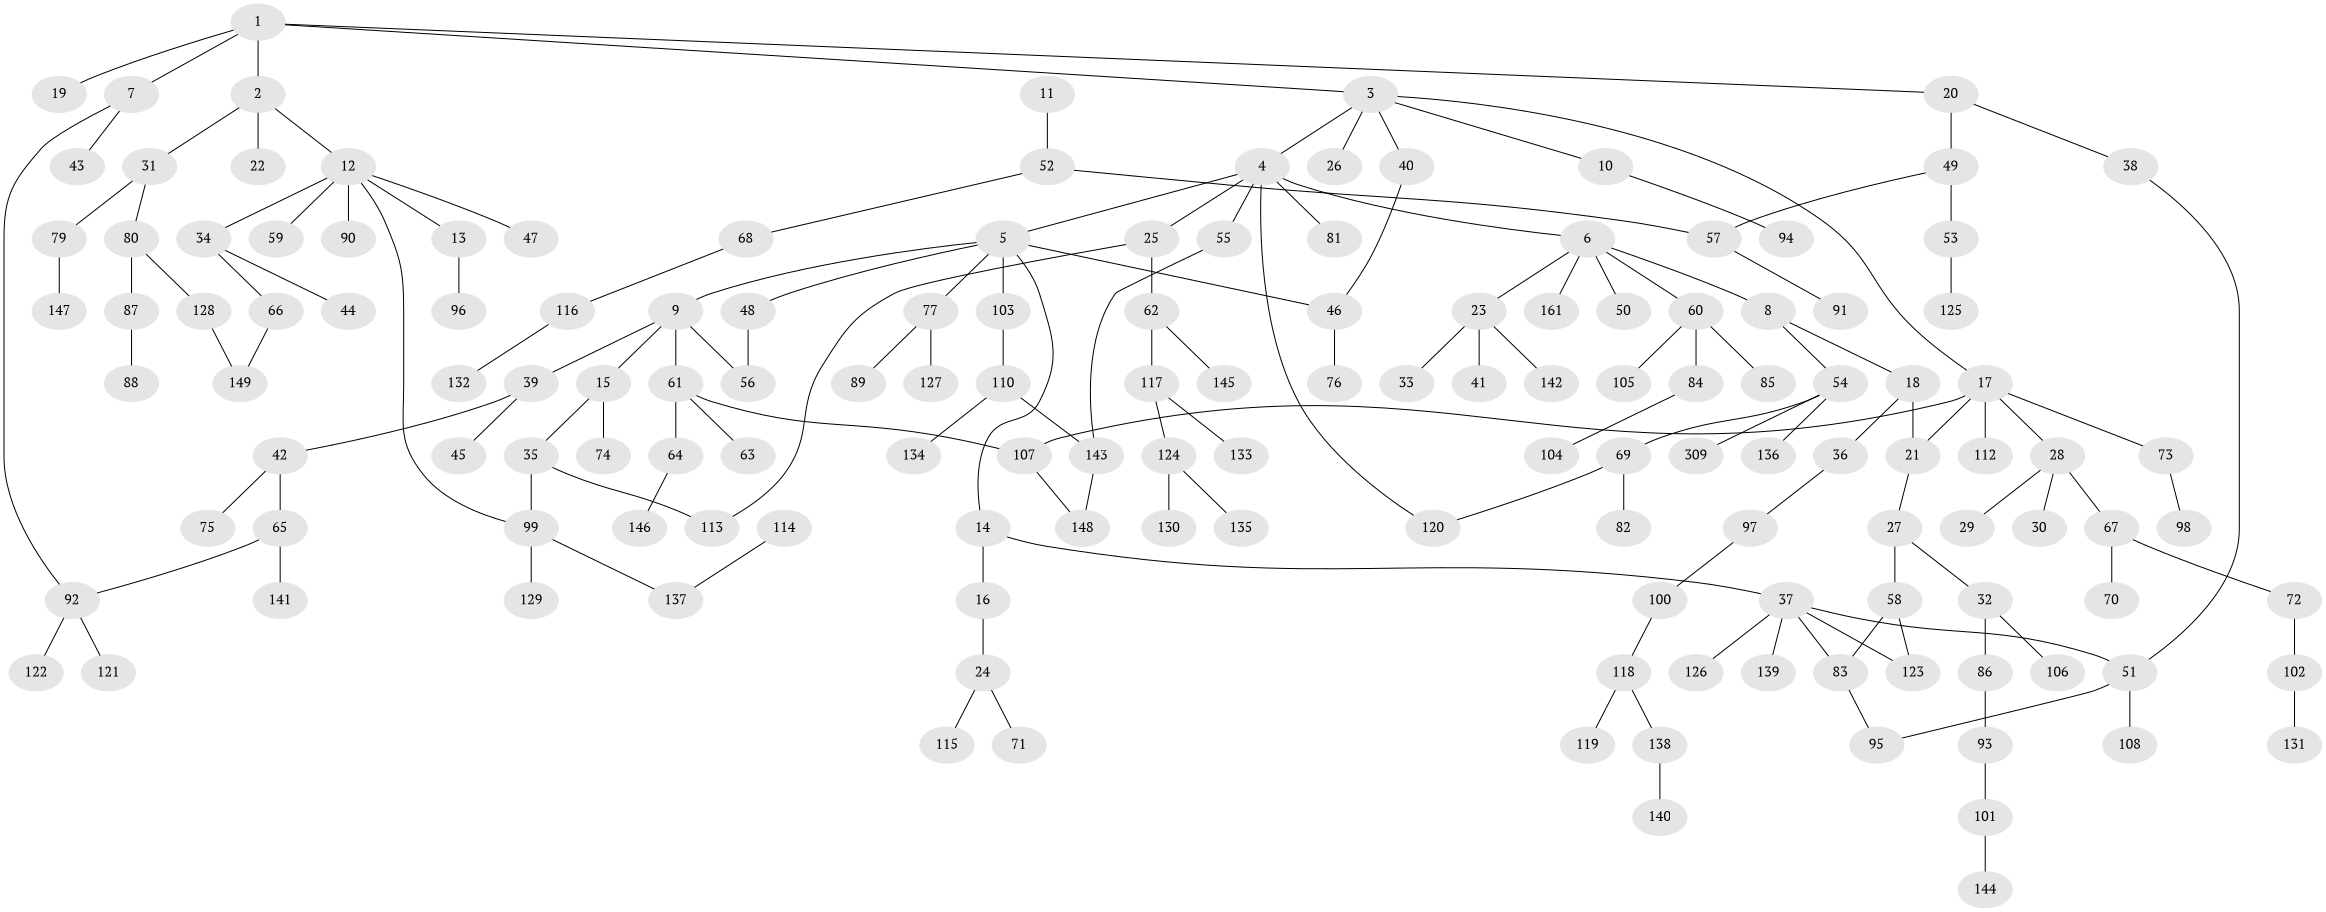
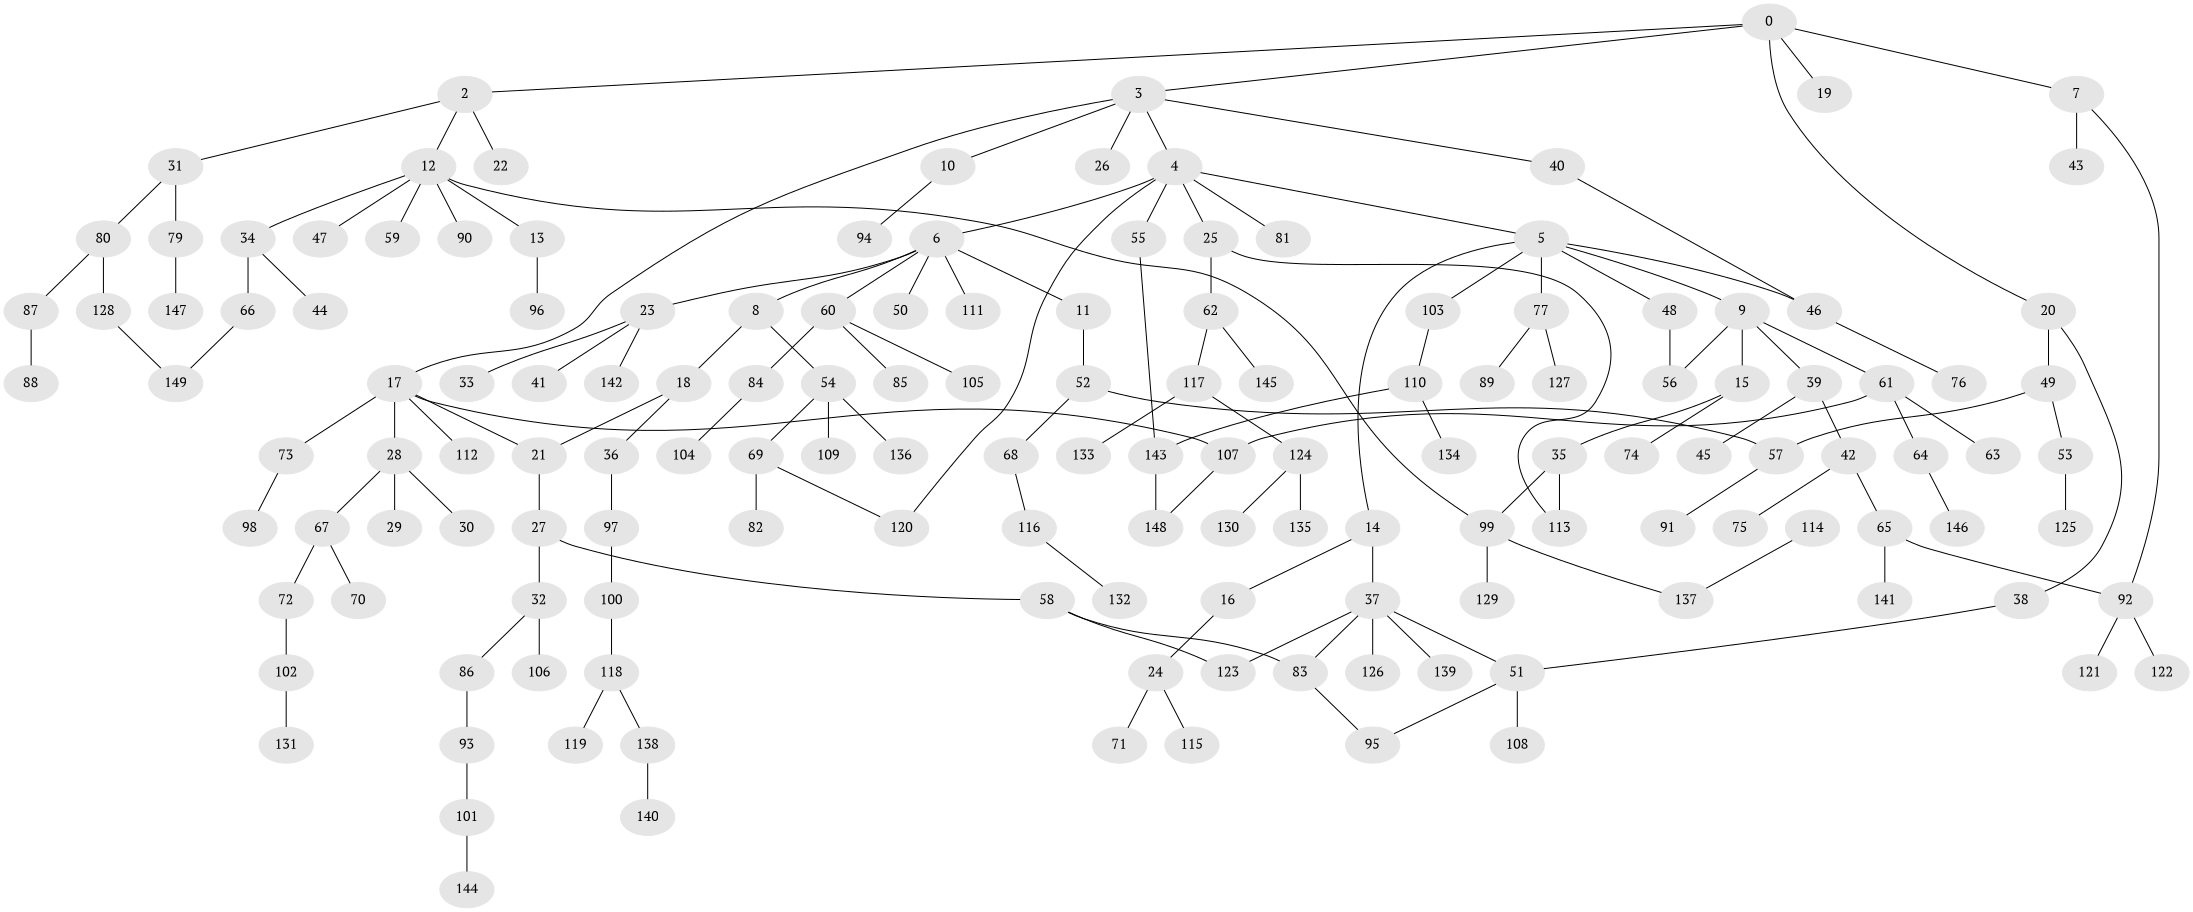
node "1": label "1" -> "0"
edge "6" -- "11": added
node "161": label "161" -> "111"
node "309": label "309" -> "109"
